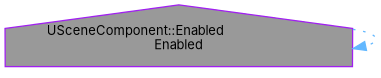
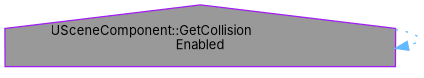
node "USceneComponent::Enabled Enabled": label "USceneComponent::Enabled Enabled" -> "USceneComponent::GetCollision Enabled"
